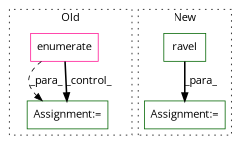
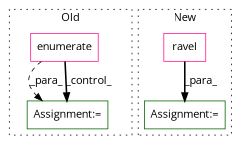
node "ravel": color darkgreen -> deeppink
